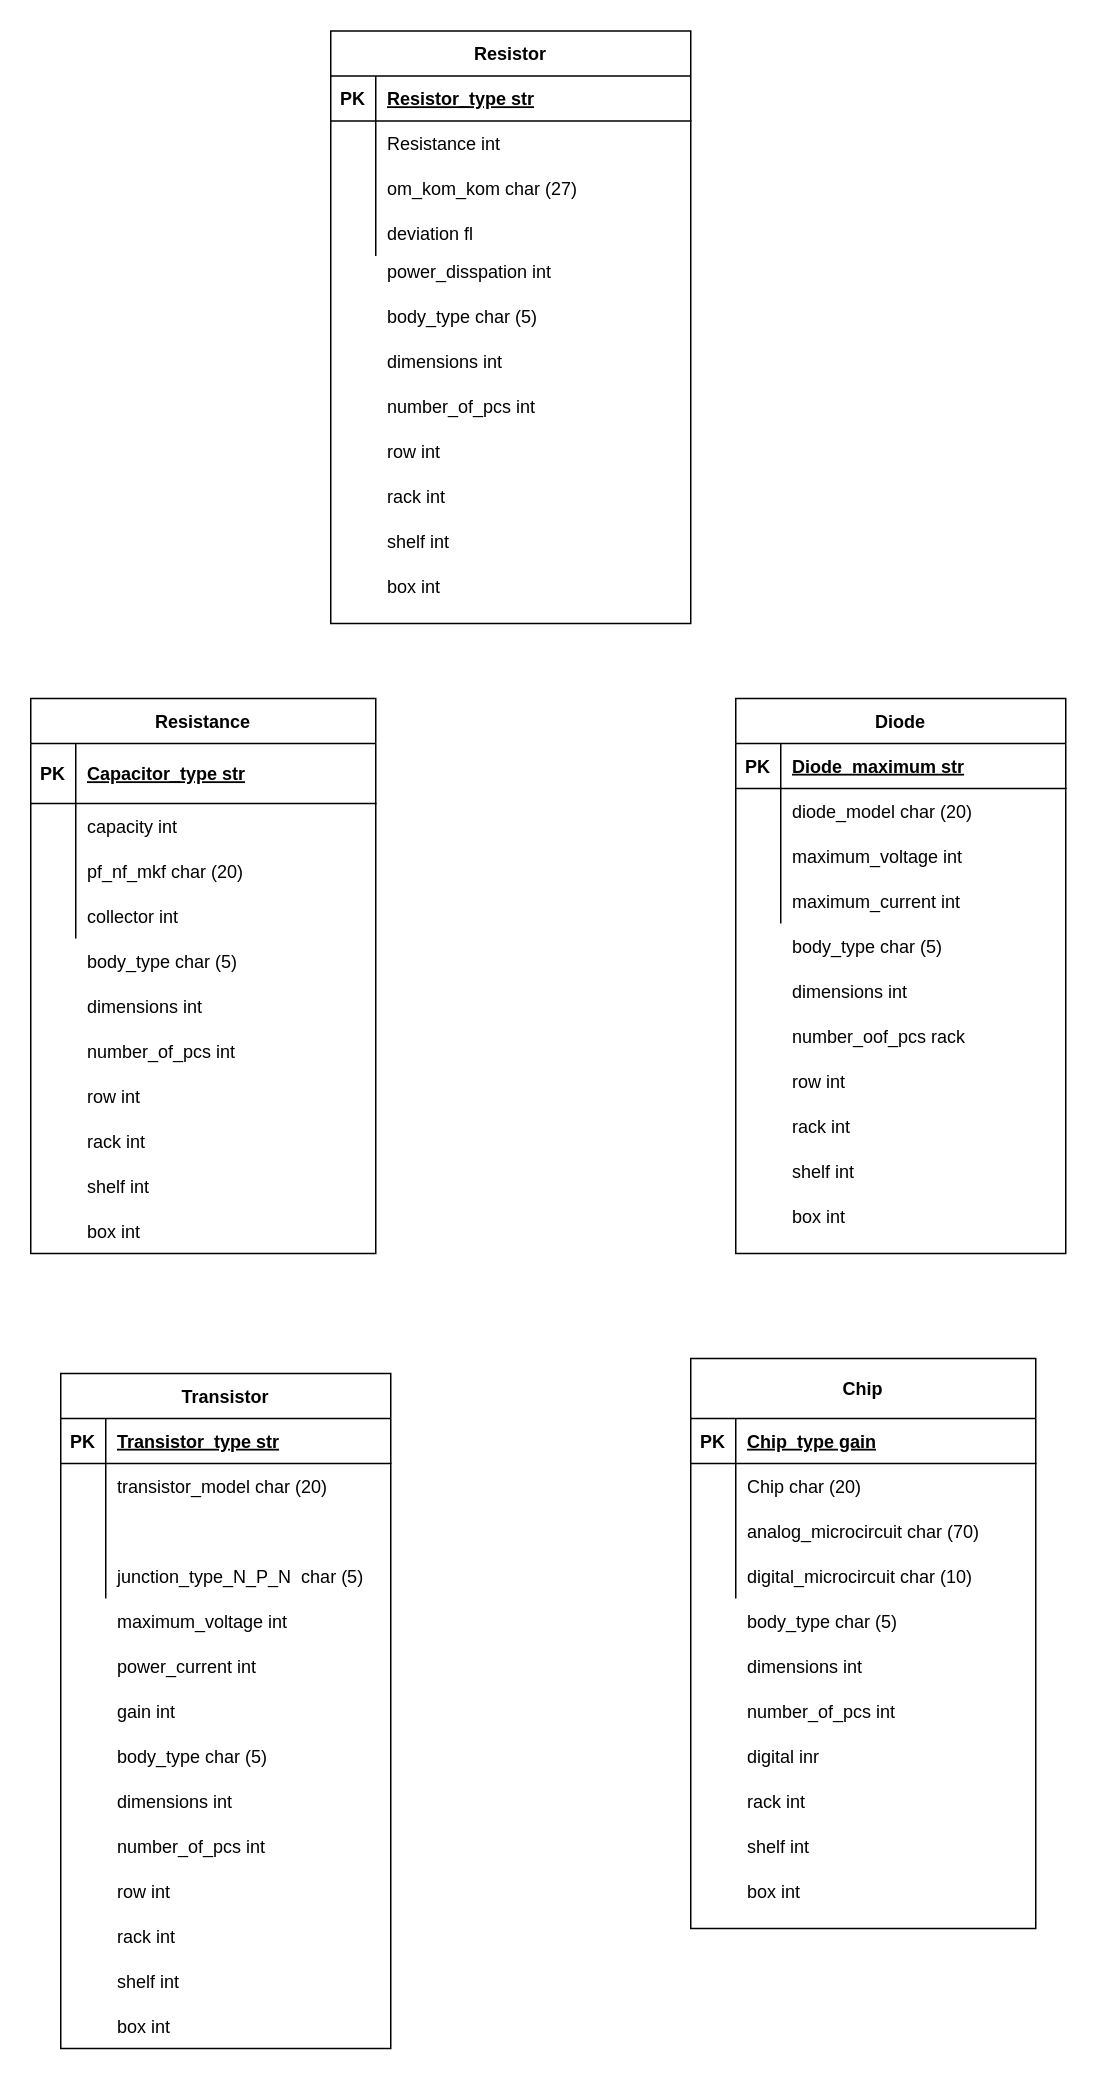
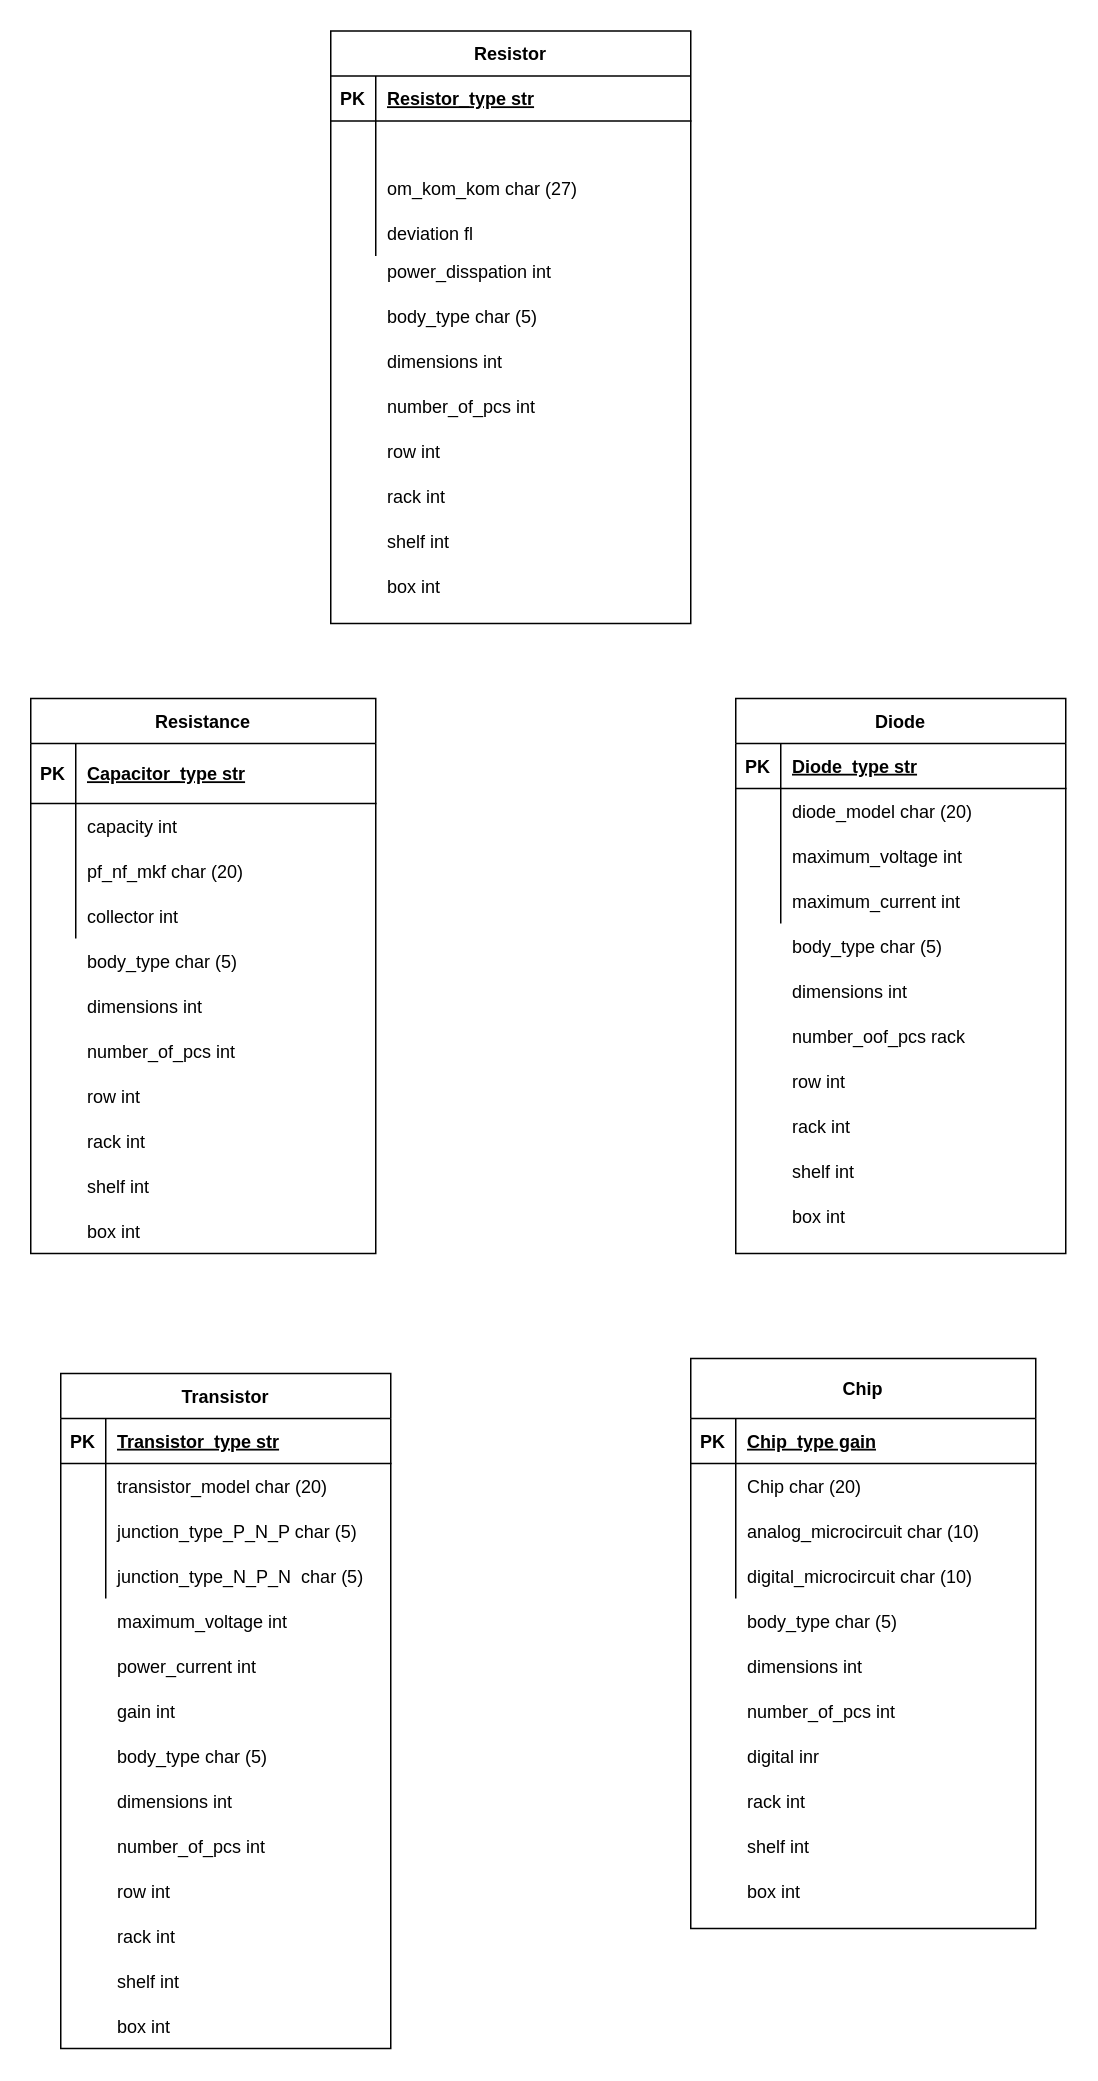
node "Resistance int": removed
node "Diode_maximum str": label "Diode_maximum str" -> "Diode_type str"
node "junction_type_P_N_P char (5)": added
node "analog_microcircuit char (70)": label "analog_microcircuit char (70)" -> "analog_microcircuit char (10)"
